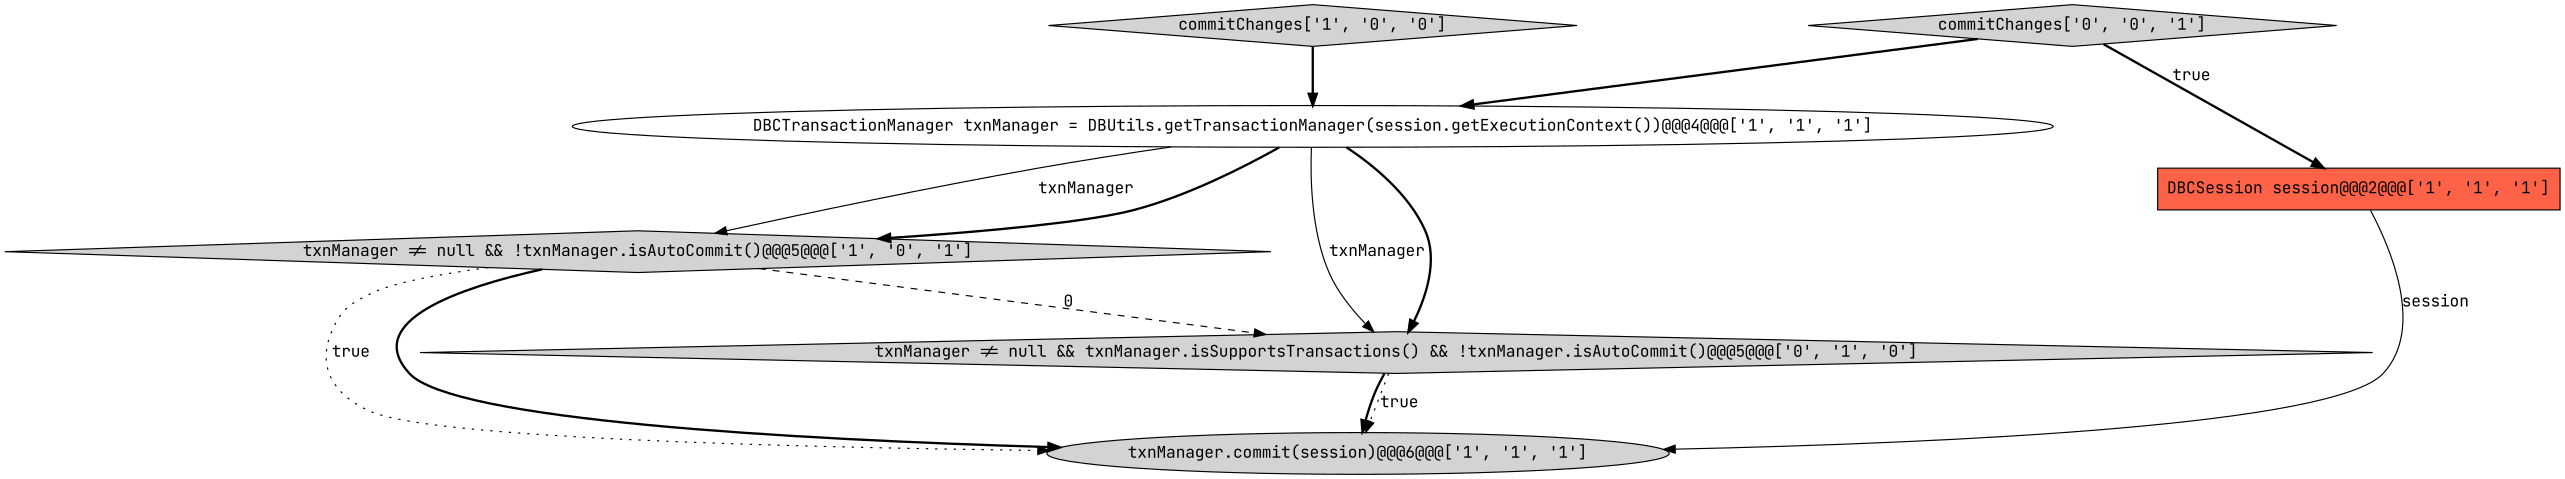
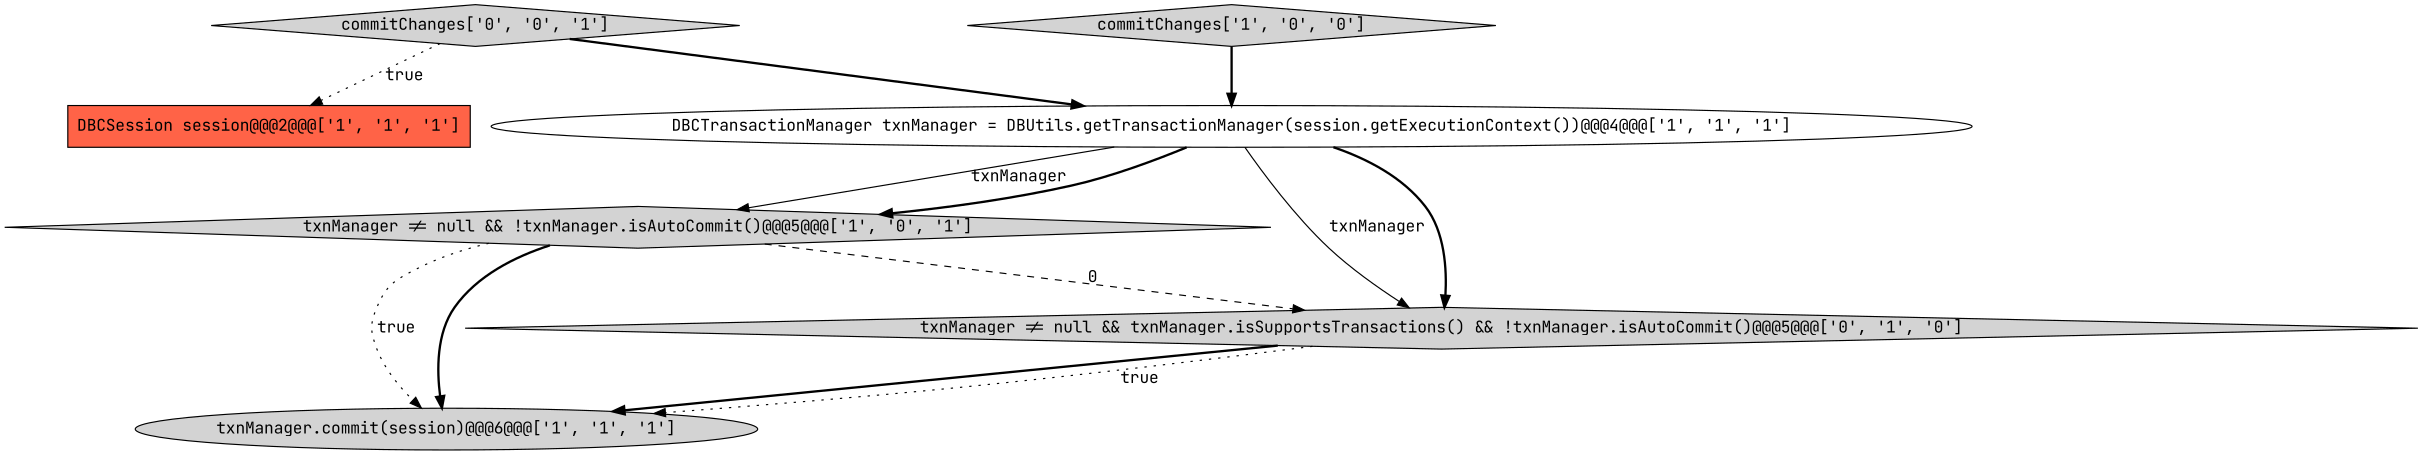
edge "commitChanges['0', '0', '1']" -> "DBCSession session@@@2@@@['1', '1', '1']": style bold -> dotted
edge "DBCSession session@@@2@@@['1', '1', '1']" -> "txnManager.commit(session)@@@6@@@['1', '1', '1']": removed, label "session"
